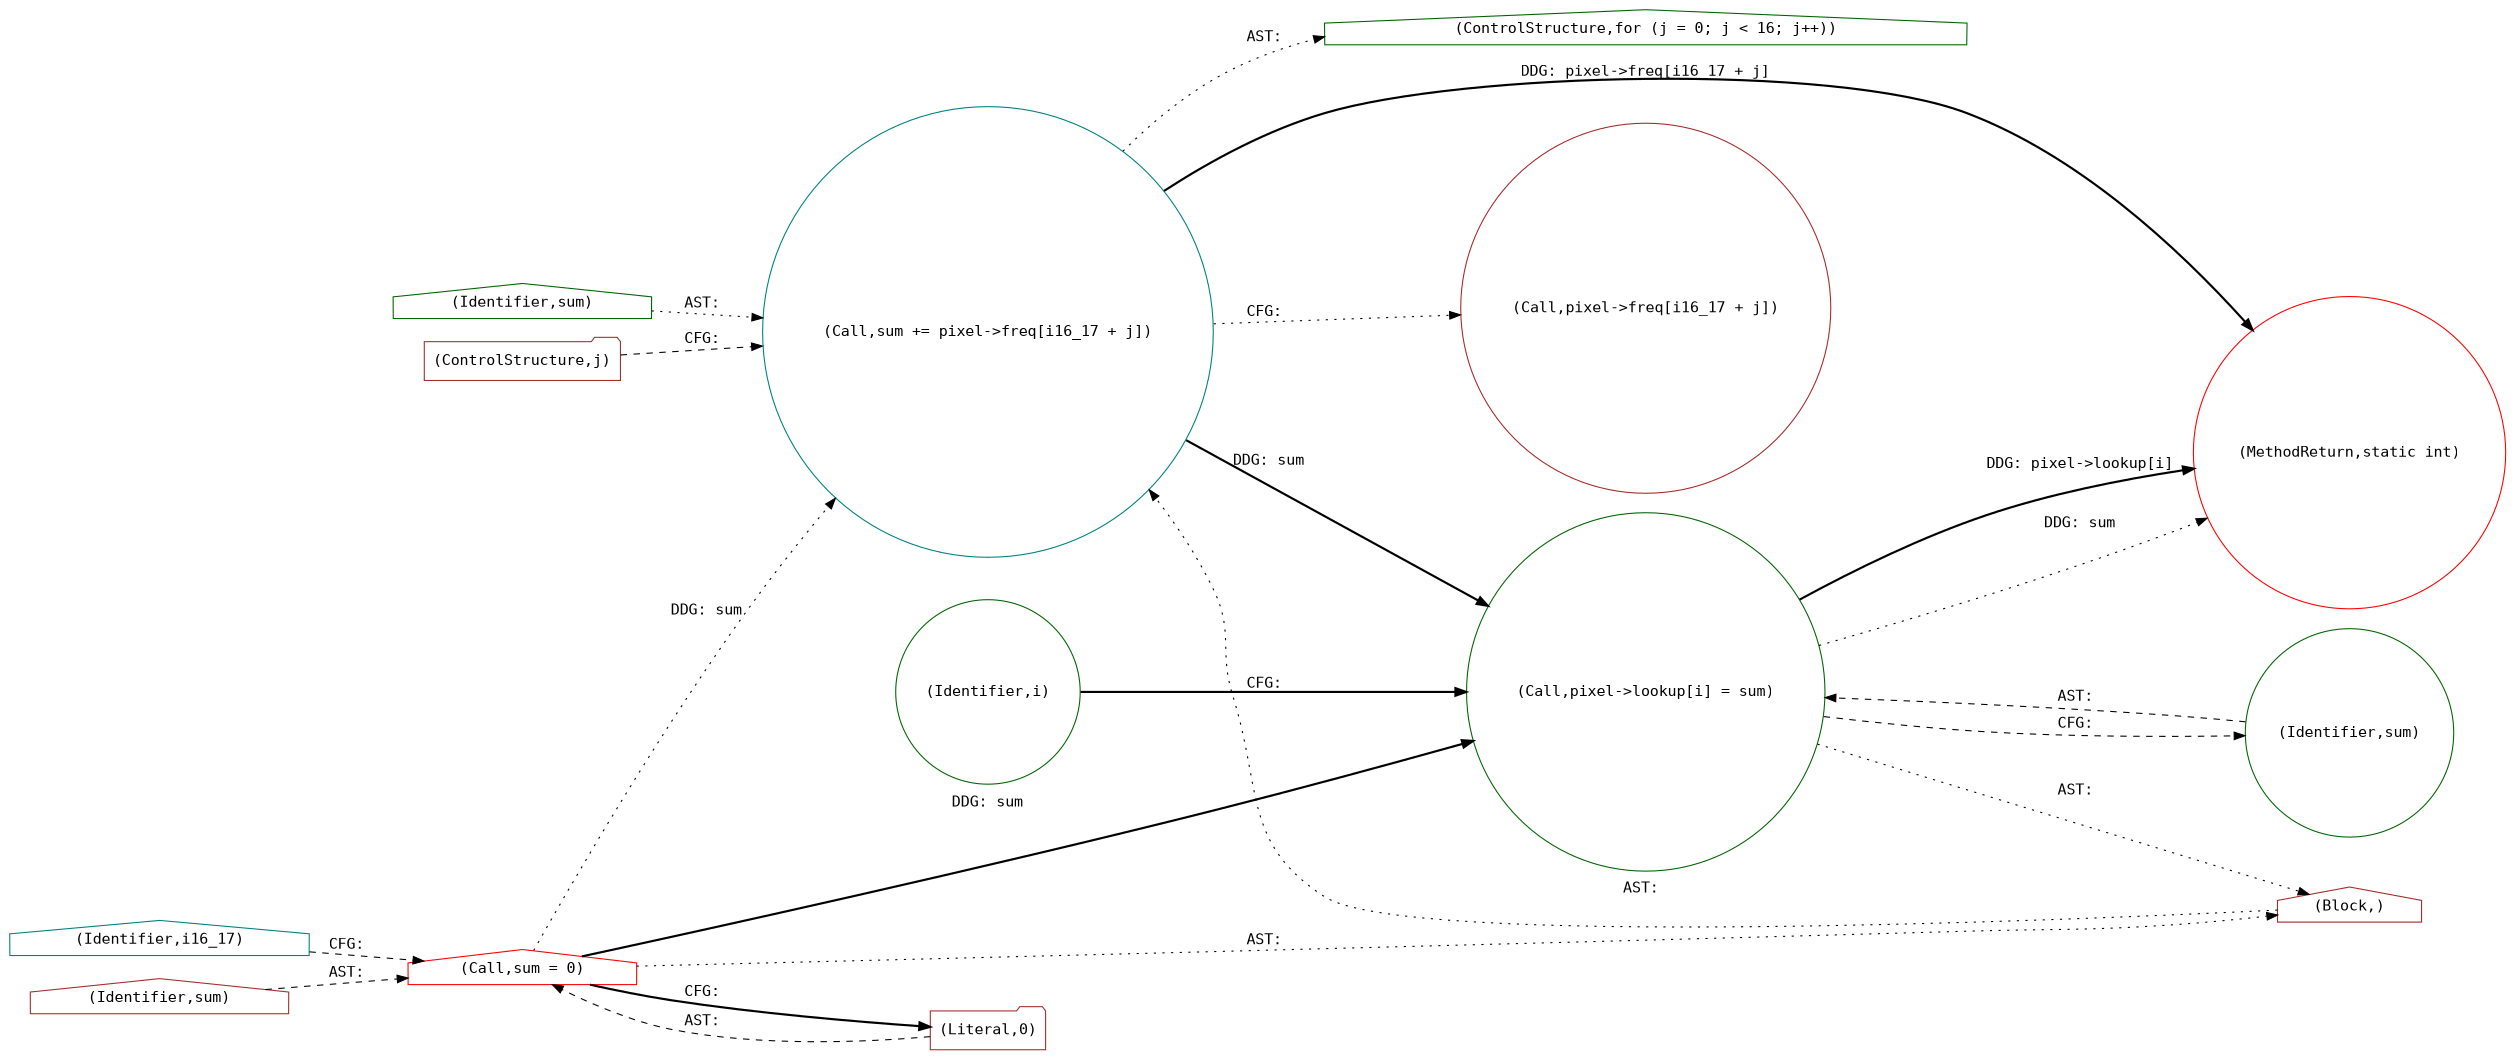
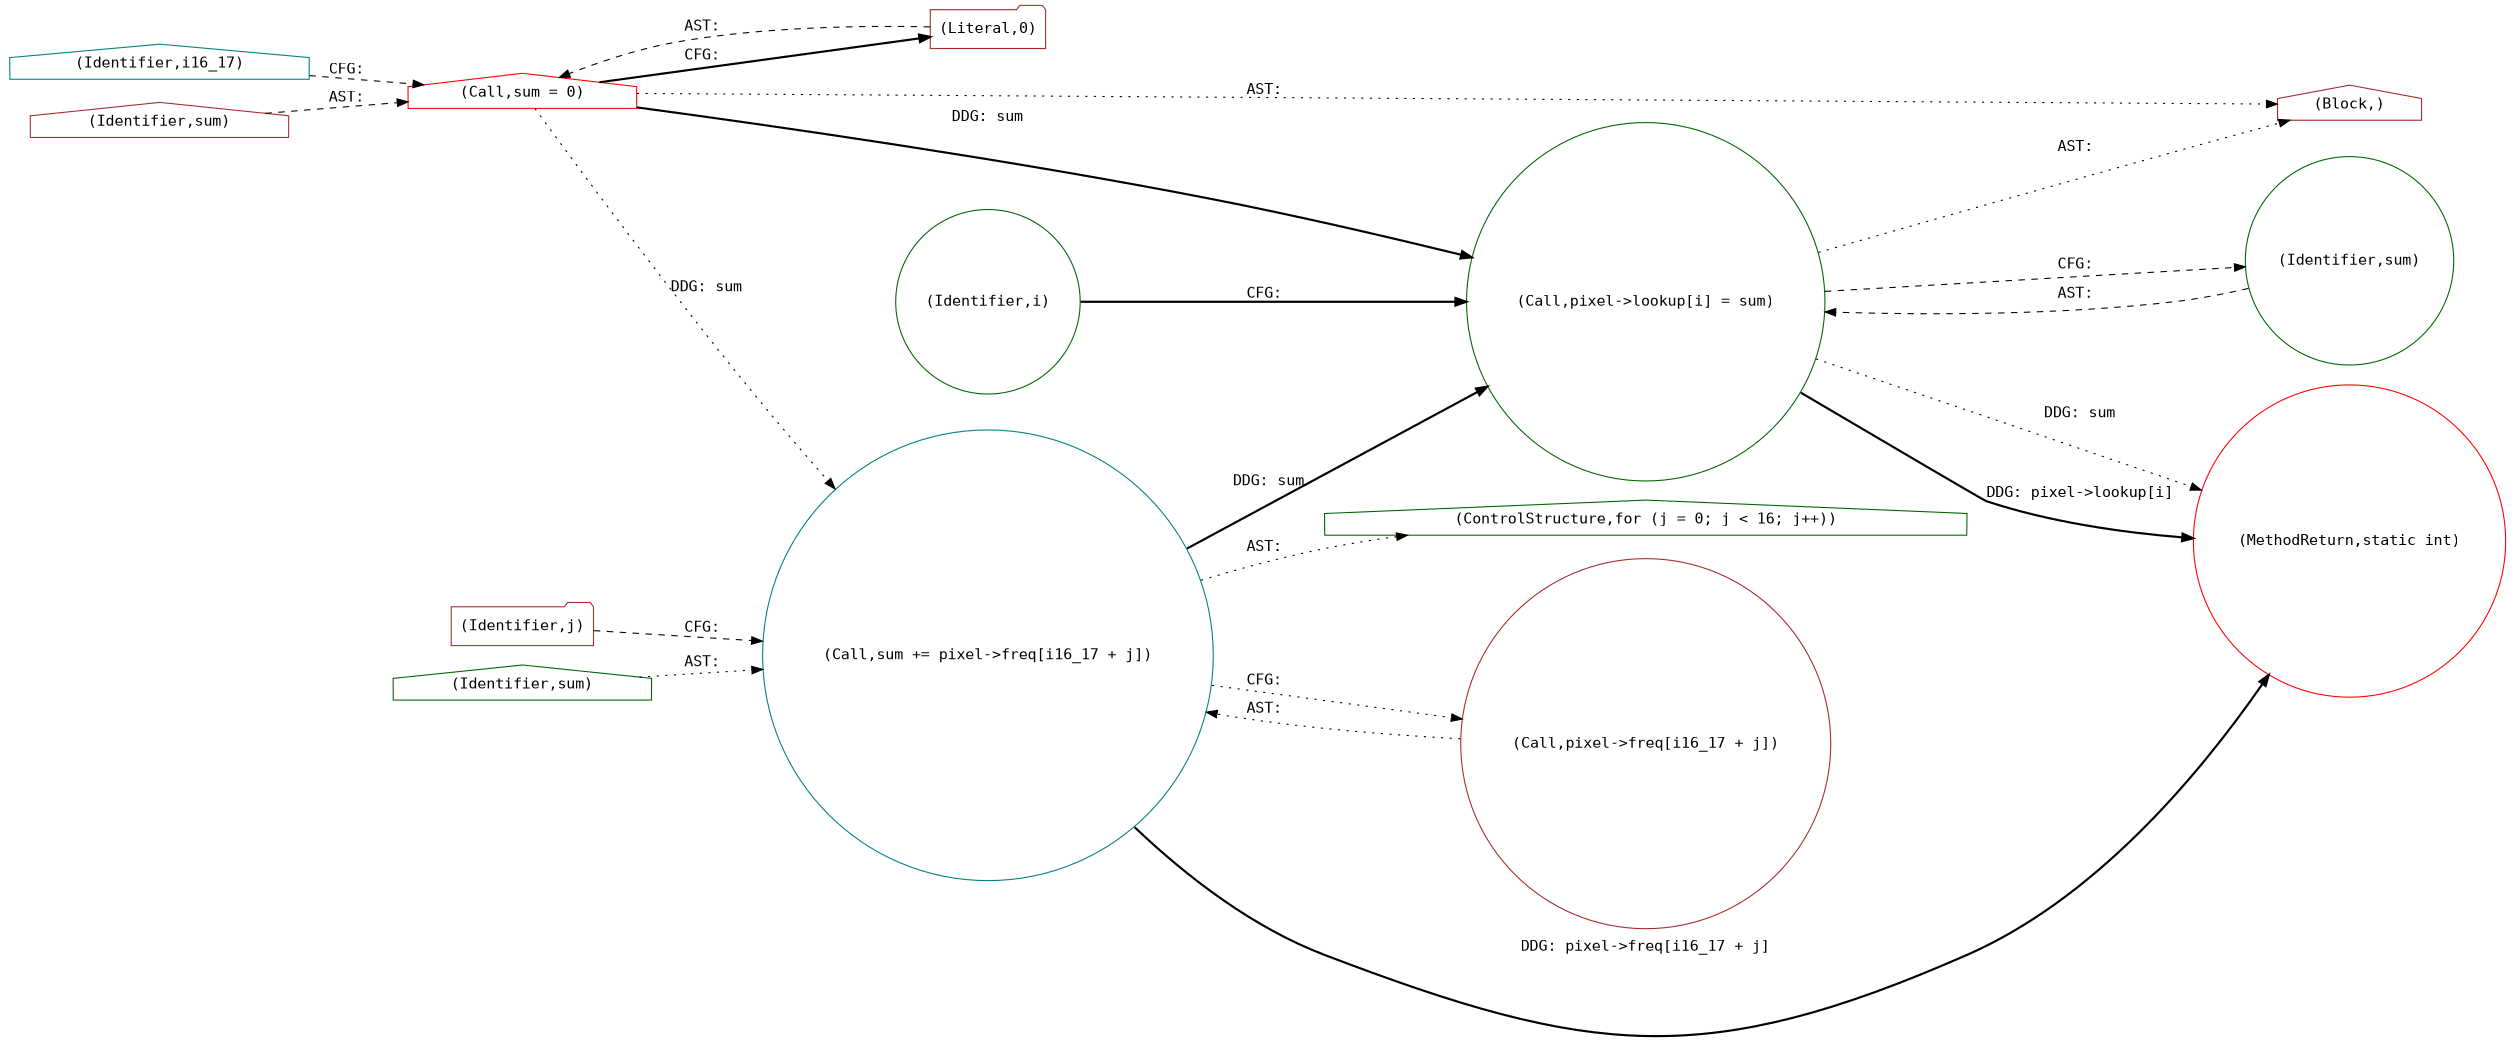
node "(ControlStructure,j)": label "(ControlStructure,j)" -> "(Identifier,j)"
edge "(Block,)" -> "(Call,sum += pixel->freq[i16_17 + j])": now "(Call,pixel->freq[i16_17 + j])" -> "(Call,sum += pixel->freq[i16_17 + j])"
